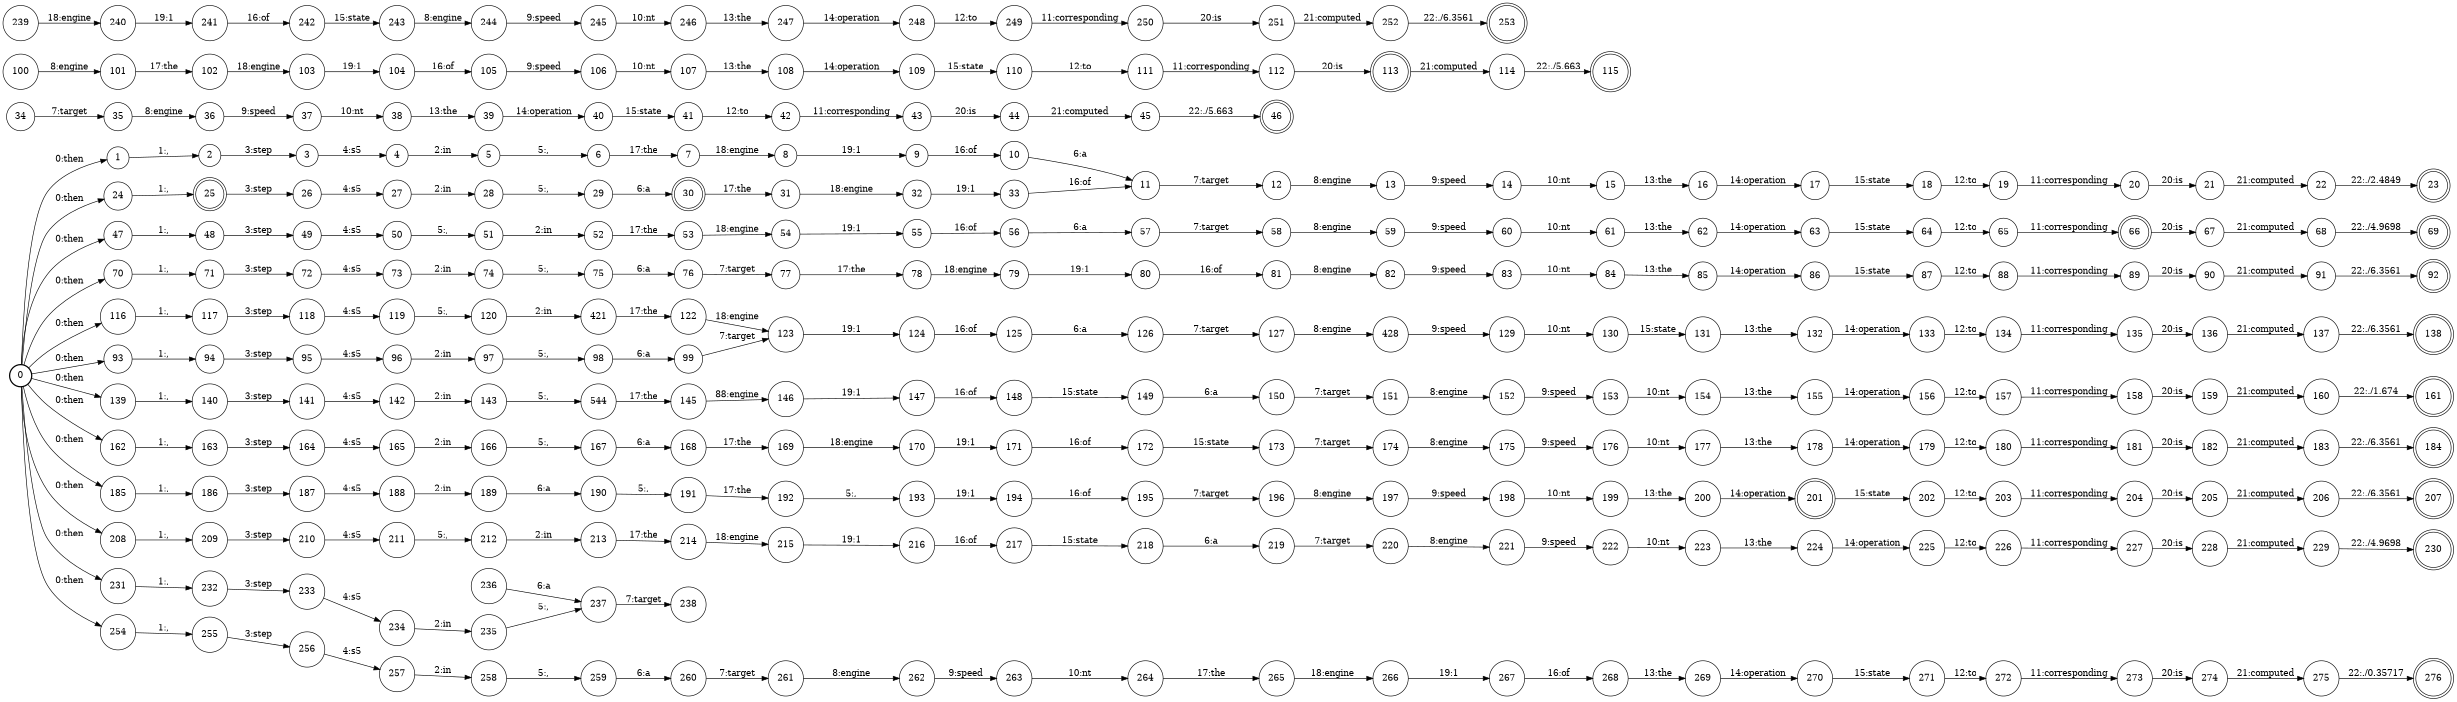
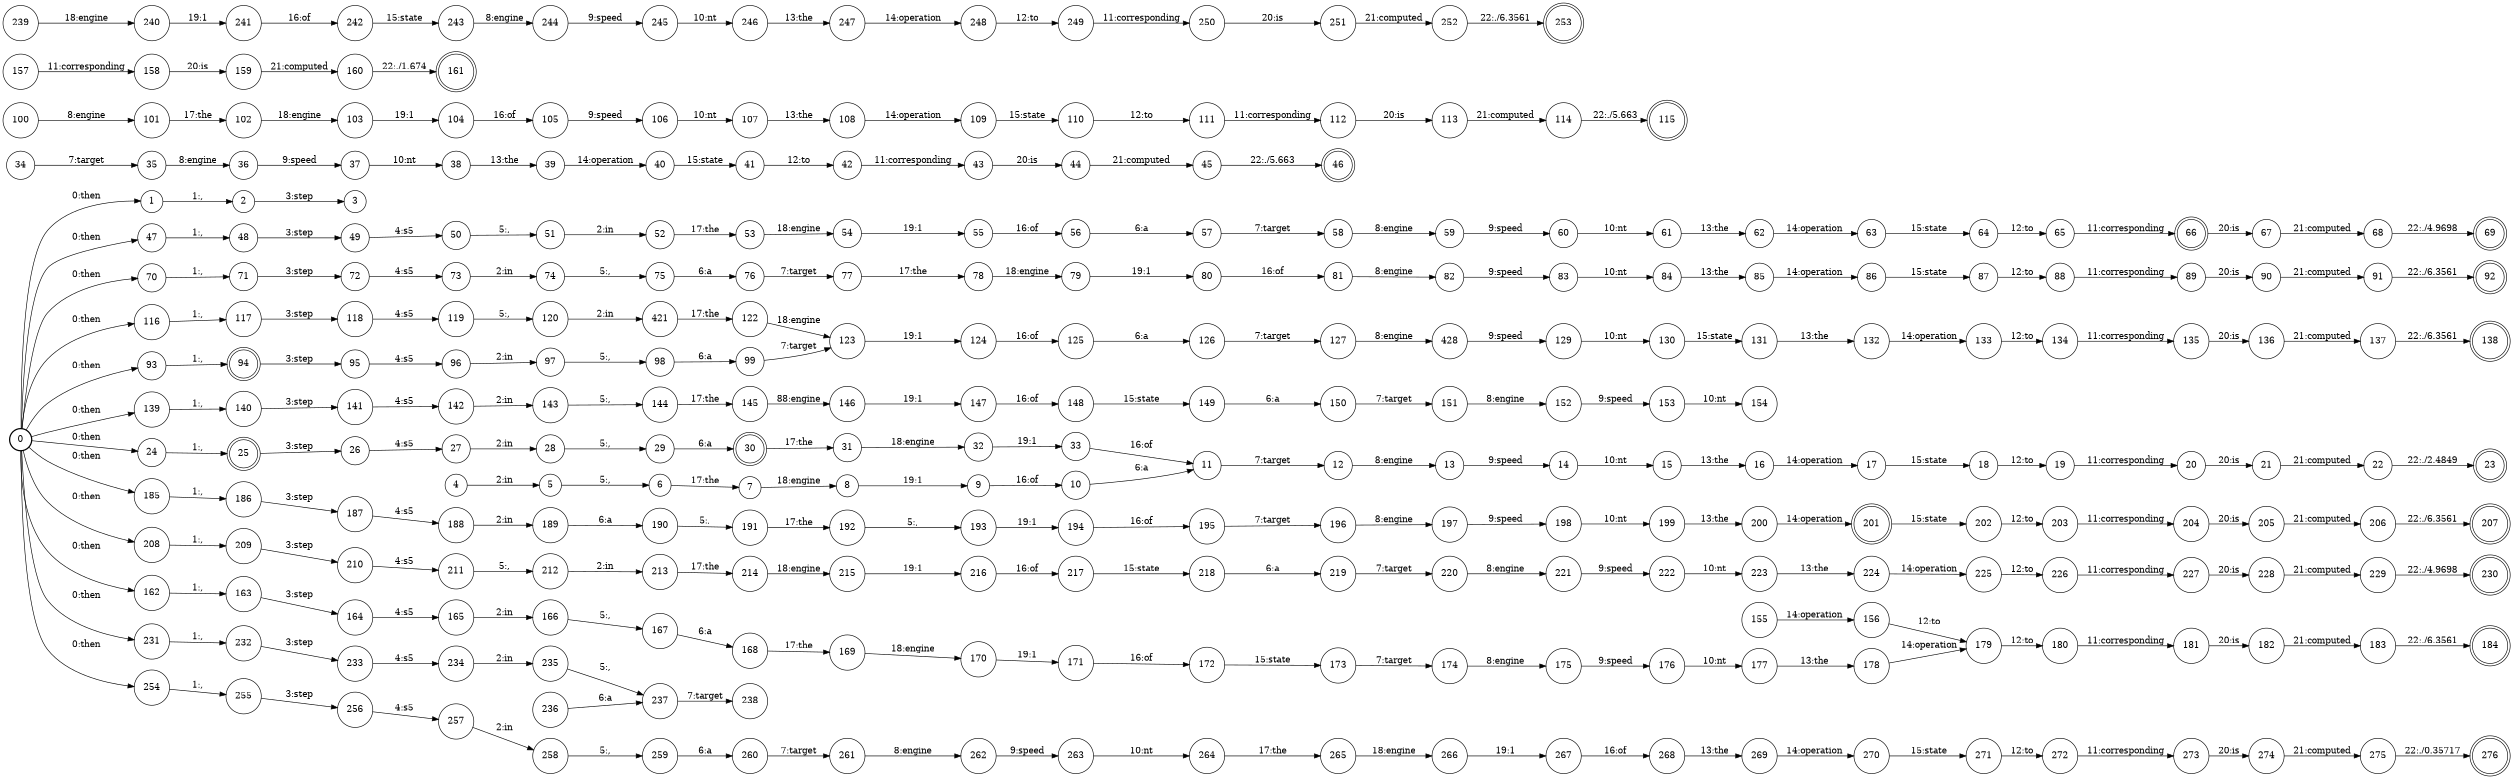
node "113": shape doublecircle -> circle
edge "3" -> "4": removed, label "4:s5"
node "94": shape circle -> doublecircle
edge "154" -> "155": removed, label "13:the"
edge "156" -> "157": now "156" -> "179"
node "544": label "544" -> "144"
